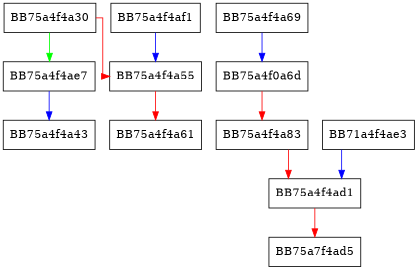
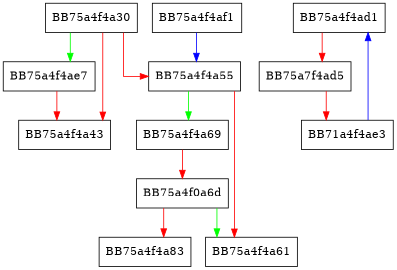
edge "BB75a4f4a69" -> "BB75a4f0a6d": color blue -> red
edge "BB75a4f4a30" -> "BB75a4f4a43": added
edge "BB75a4f4ae7" -> "BB75a4f4a43": color blue -> red
edge "BB75a4f4a55" -> "BB75a4f4a69": added
edge "BB75a7f4ad5" -> "BB71a4f4ae3": added
edge "BB75a4f4a83" -> "BB75a4f4ad1": removed
edge "BB75a4f0a6d" -> "BB75a4f4a61": added
